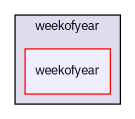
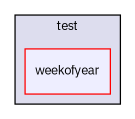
cluster "weekofyear": label "weekofyear" -> "test"
